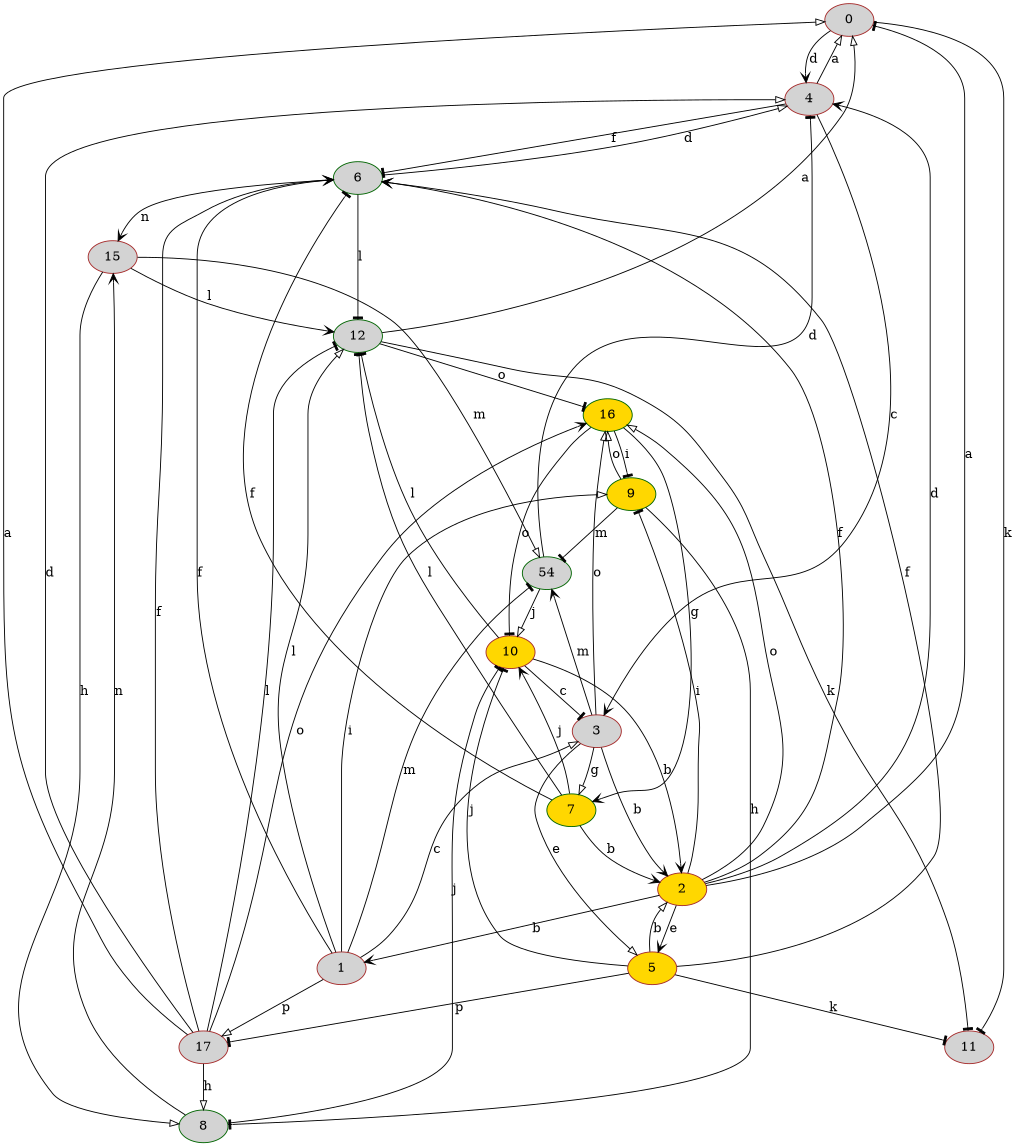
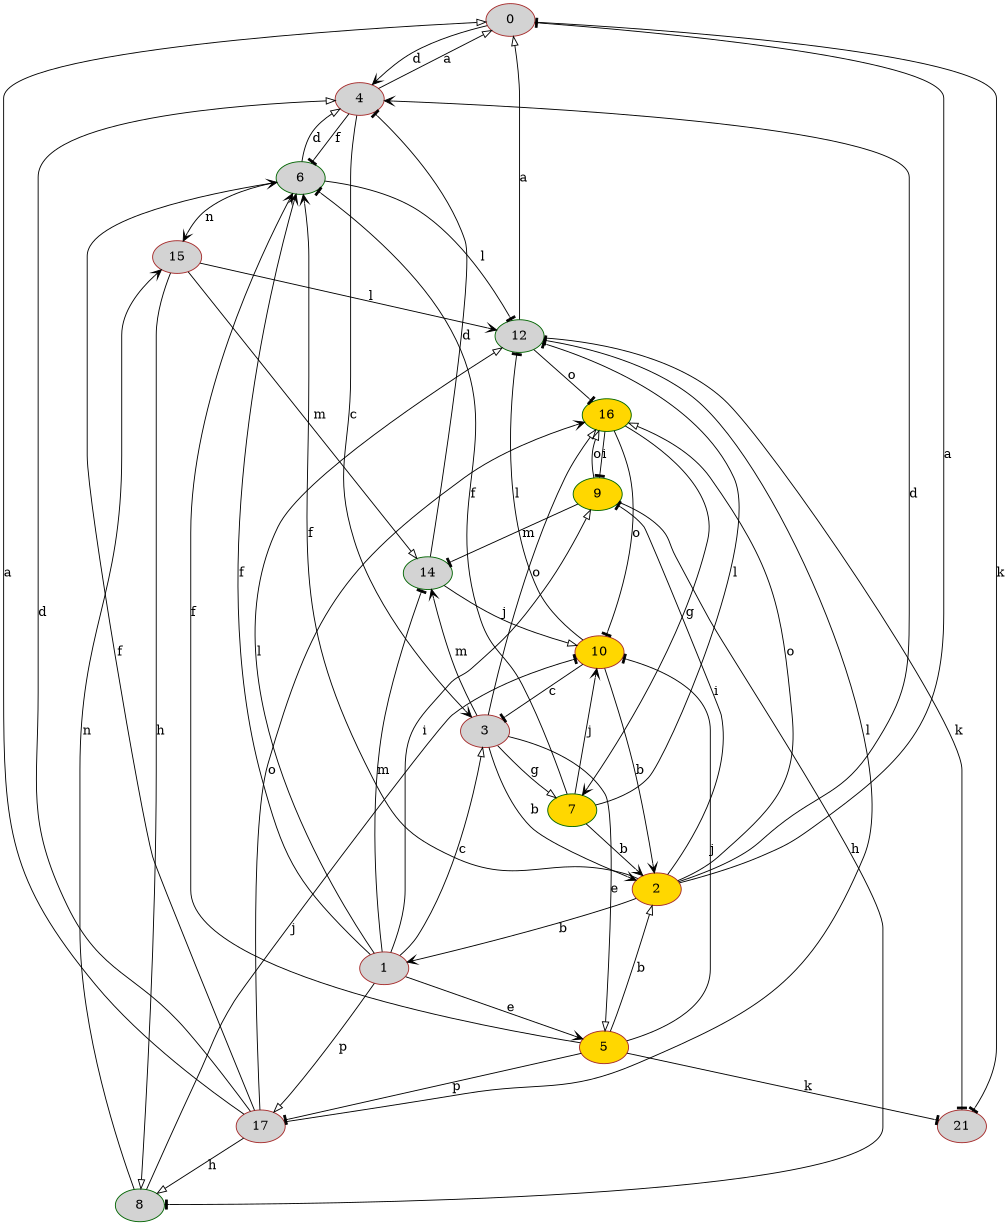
node "54": label "54" -> "14"
edge "2" -> "5": now "1" -> "5"
node "11": label "11" -> "21"
